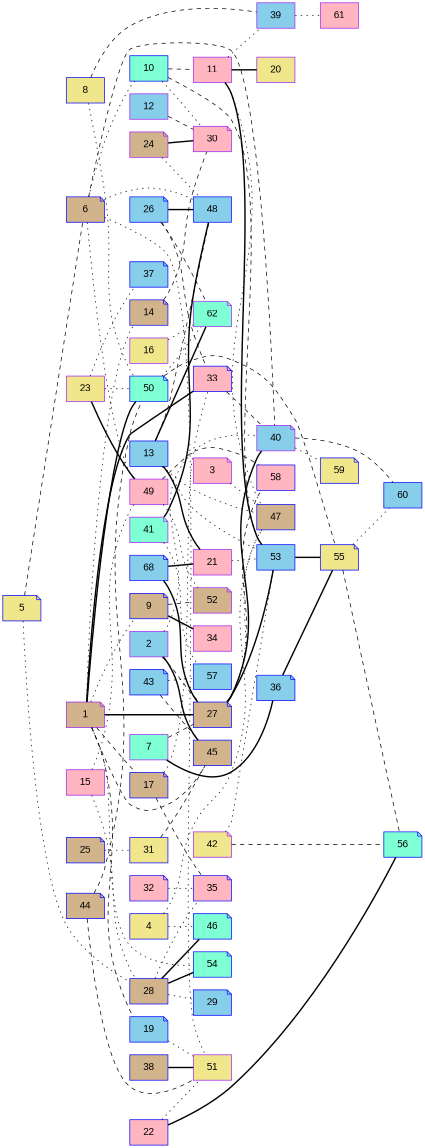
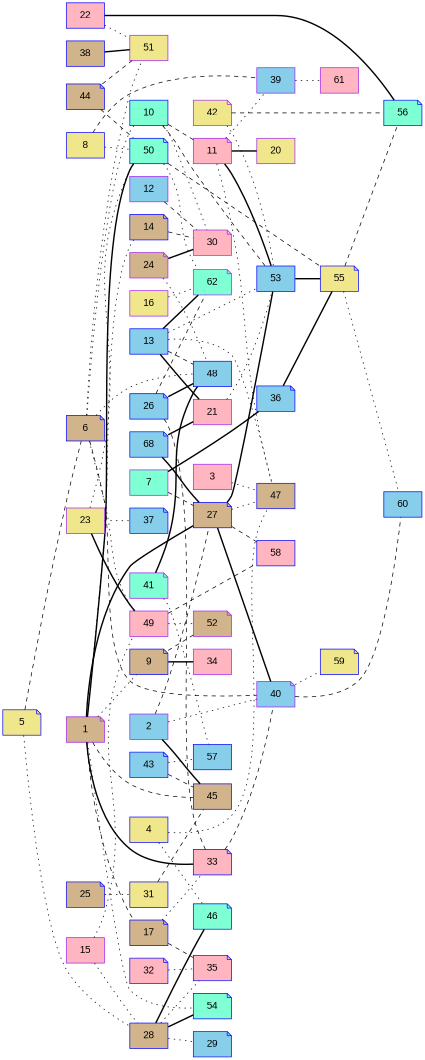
node "11": shape box -> note
node "3": shape note -> box
node "19": removed
